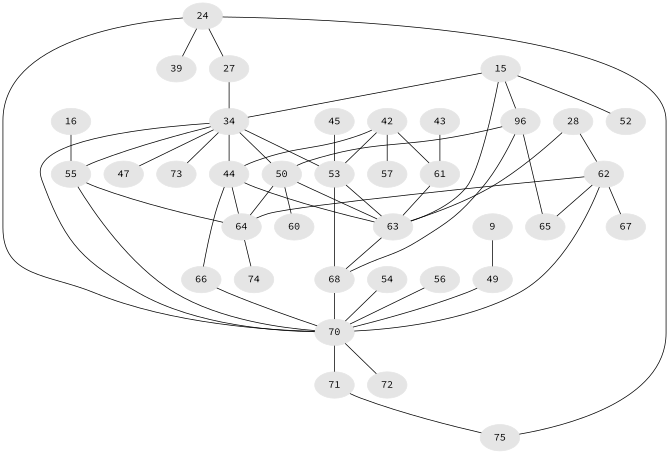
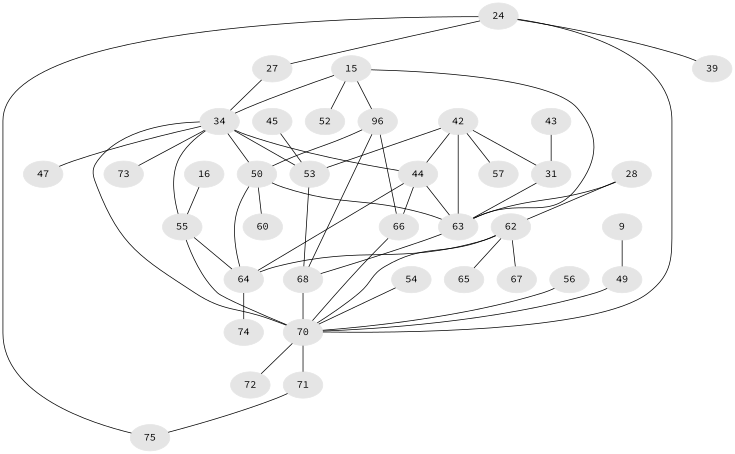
node "61": label "61" -> "31"
edge "96" -- "65": now "96" -- "66"
edge "53" -- "63": now "42" -- "63"
